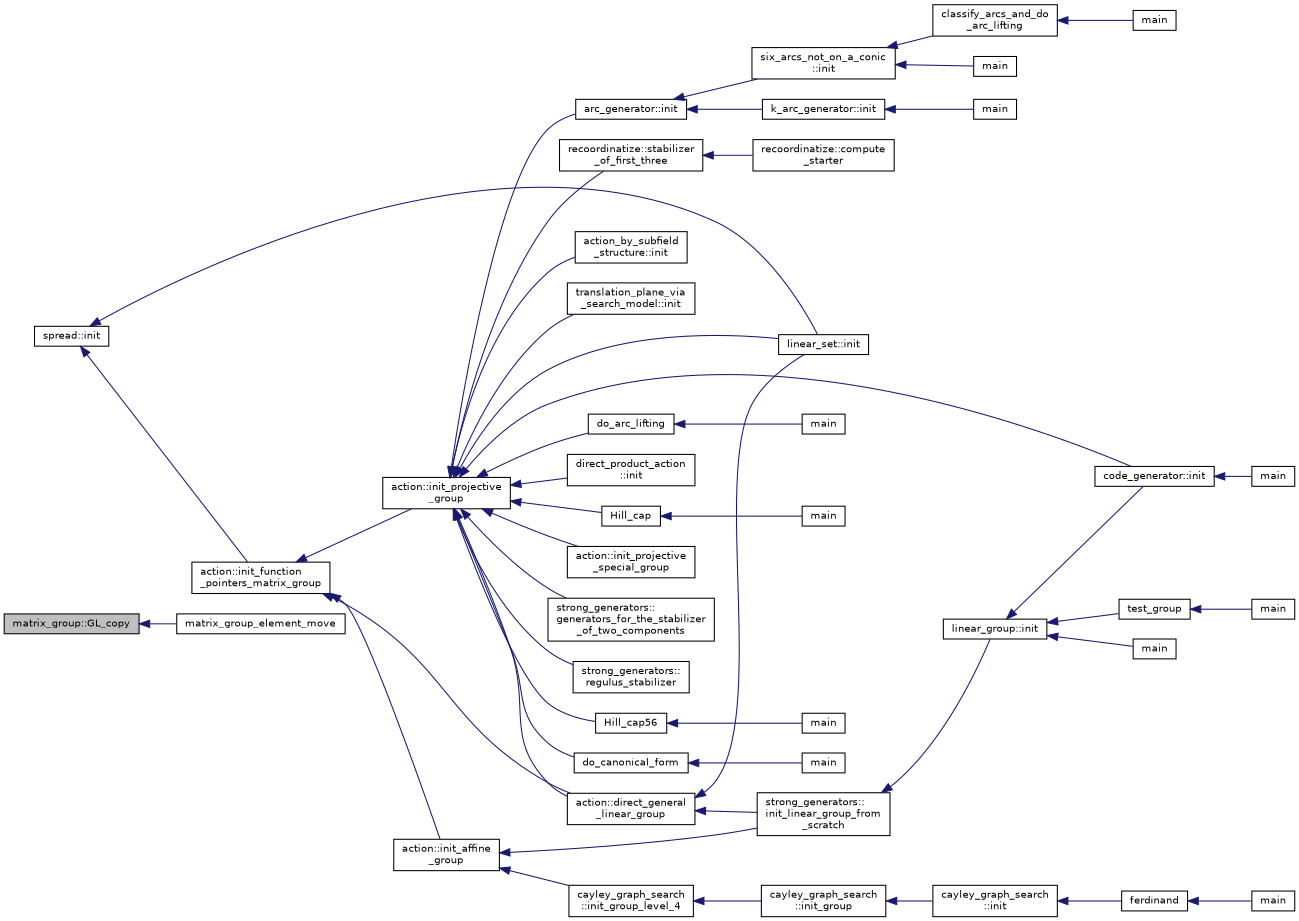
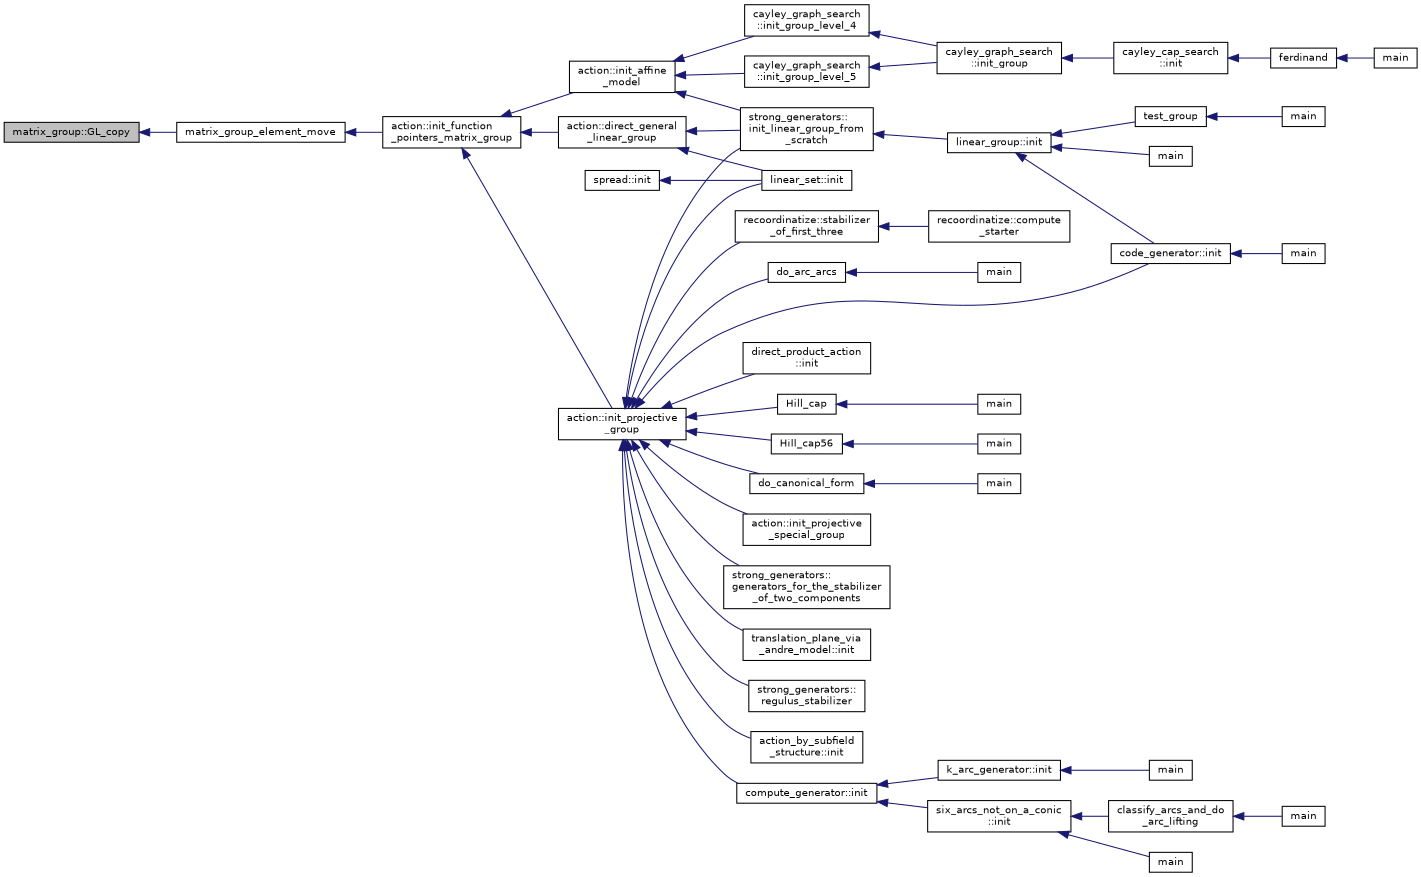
node "cayley_graph_search ::init_group_level_5": added
node "arc_generator::init": label "arc_generator::init" -> "compute_generator::init"
node "translation_plane_via _search_model::init": label "translation_plane_via _search_model::init" -> "translation_plane_via _andre_model::init"
node "do_arc_lifting": label "do_arc_lifting" -> "do_arc_arcs"
edge "action::init_function _pointers_matrix_group" -> "spread::init": now "action::init_function _pointers_matrix_group" -> "matrix_group_element_move"
edge "action::direct_general _linear_group" -> "action::init_projective _group": now "strong_generators:: init_linear_group_from _scratch" -> "action::init_projective _group"
node "action::init_affine _group": label "action::init_affine _group" -> "action::init_affine _model"
node "cayley_graph_search ::init": label "cayley_graph_search ::init" -> "cayley_cap_search ::init"
